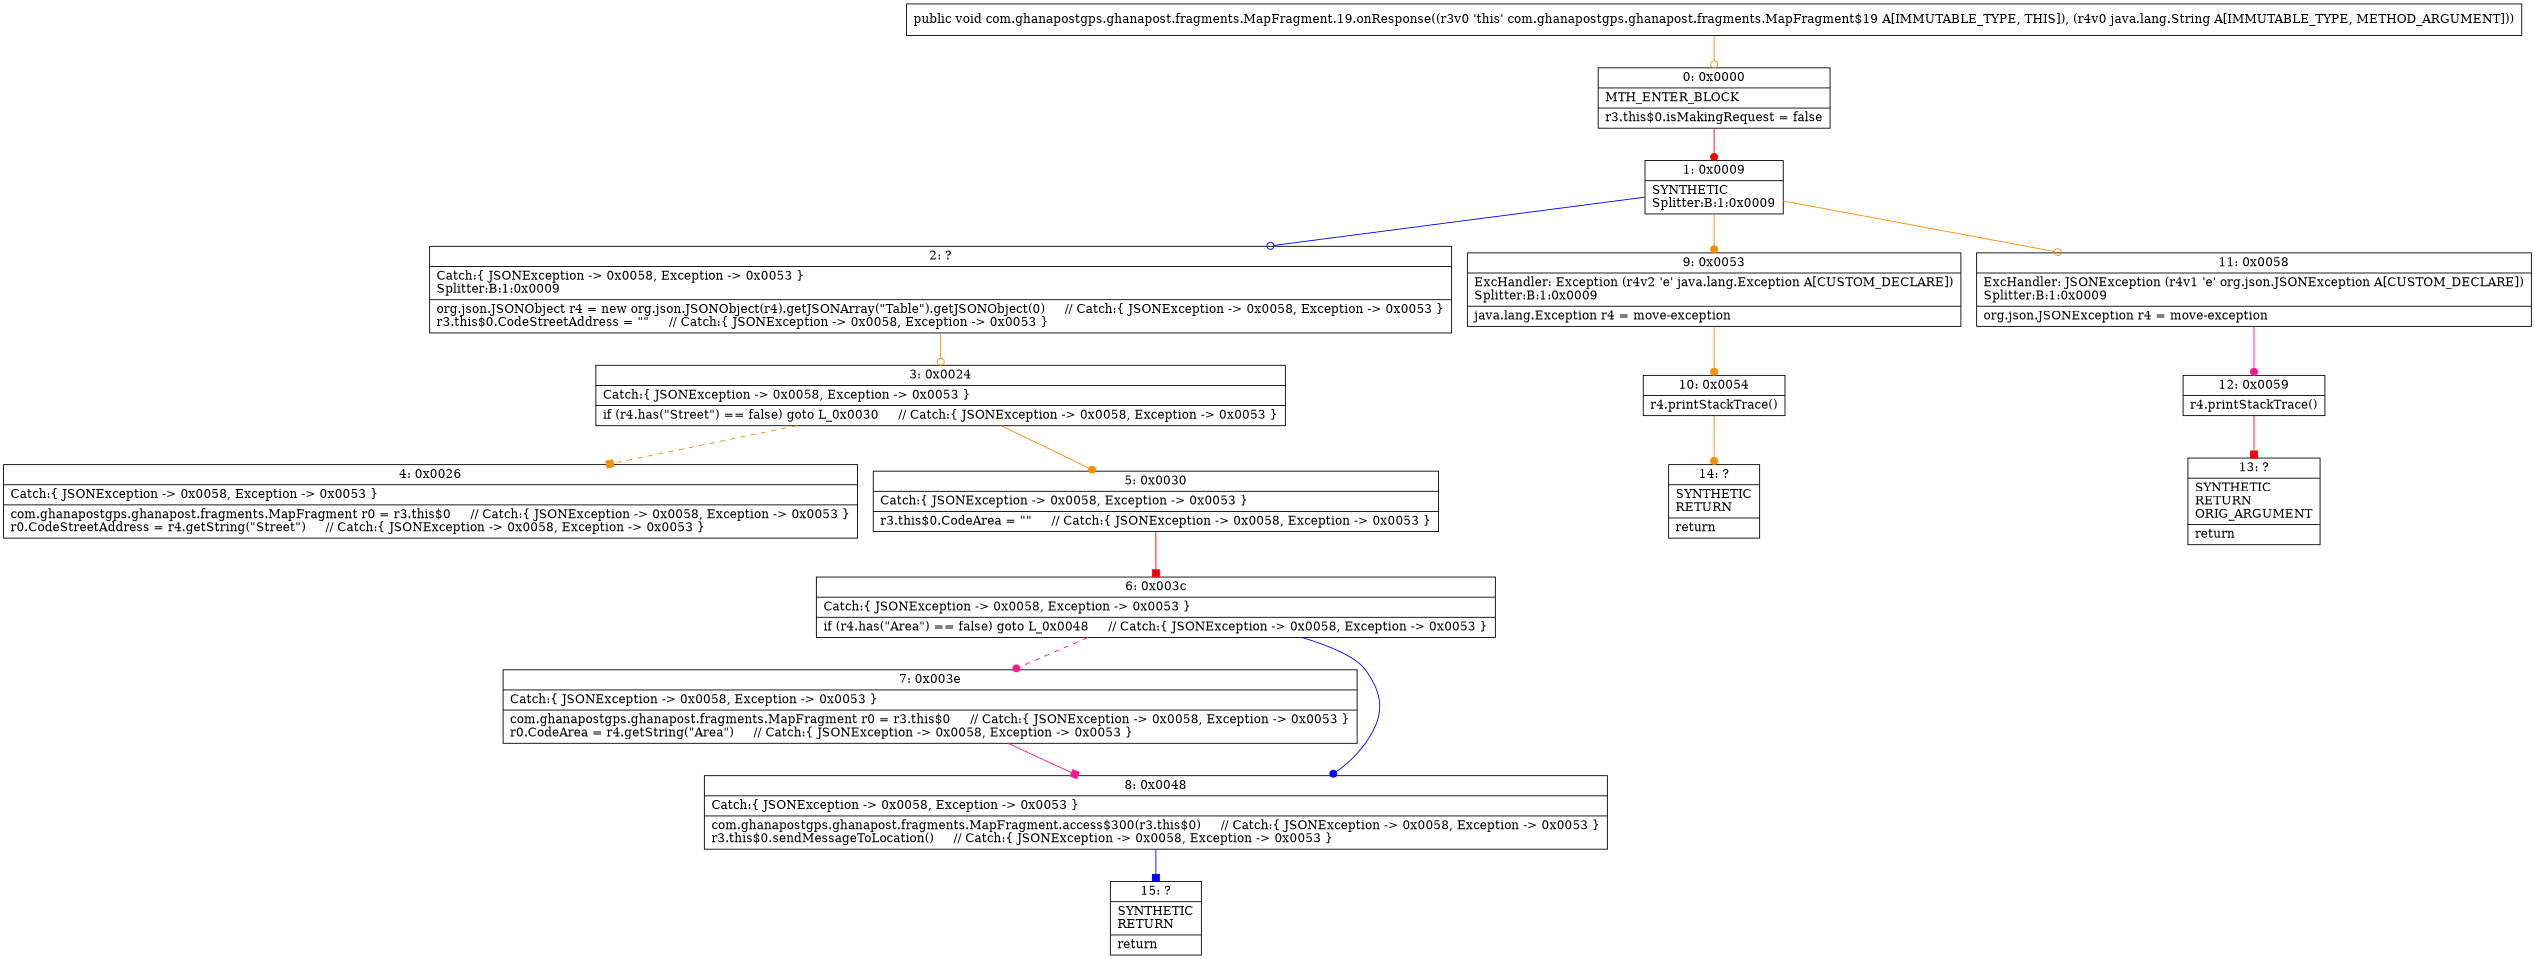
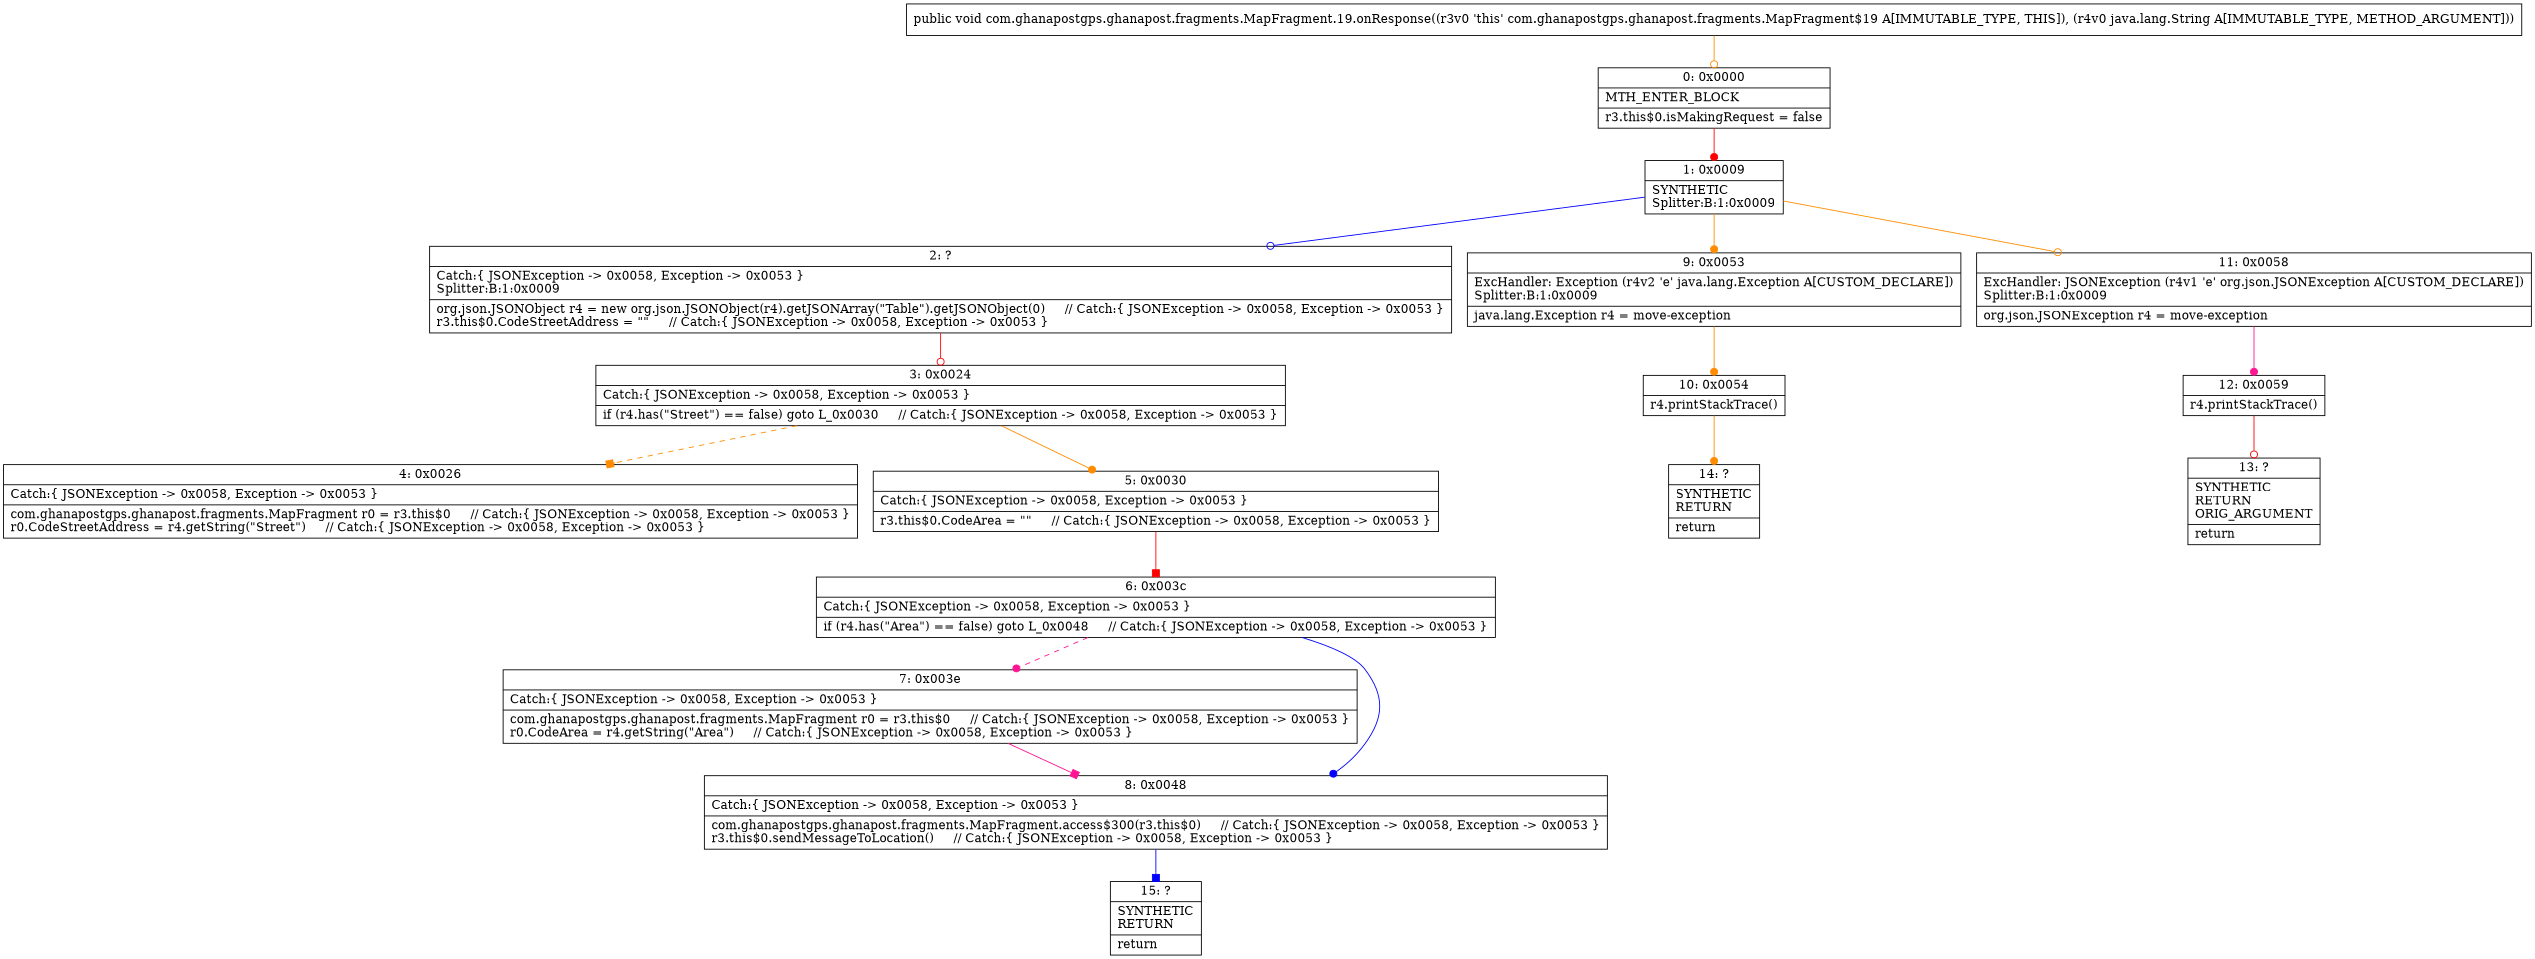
edge "2: ?" -> "3: 0x0024": color darkorange -> red
edge "12: 0x0059" -> "13: ?": arrowhead box -> odot
